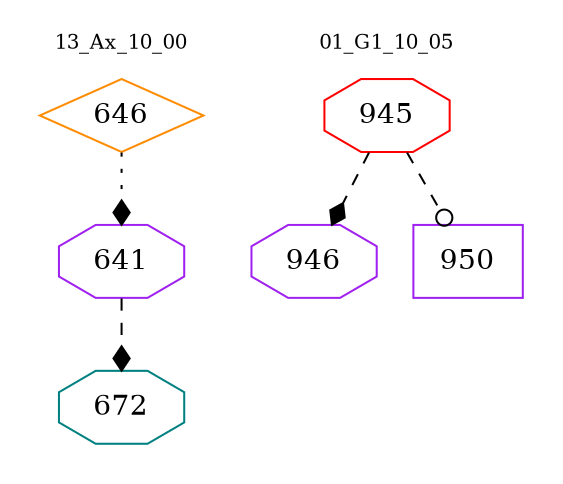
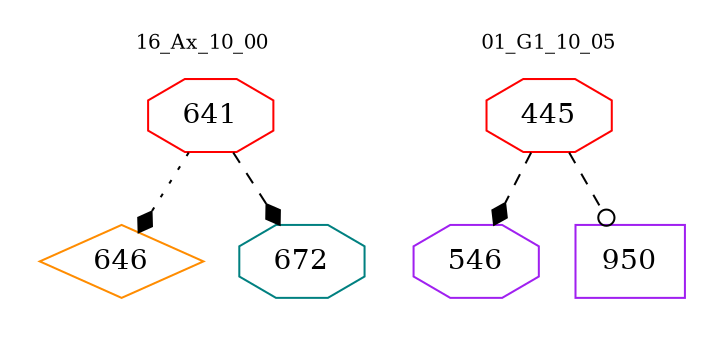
cluster "13_Ax_10_00": label "13_Ax_10_00" -> "16_Ax_10_00"
node "945": label "945" -> "445"
edge "646" -> "641": reversed
node "641": color purple -> red
node "946": label "946" -> "546"
